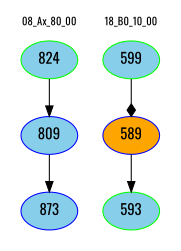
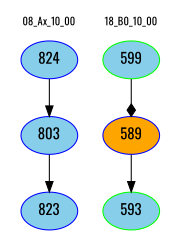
cluster "08_Ax_80_00": label "08_Ax_80_00" -> "08_Ax_10_00"
node "824": color green -> blue
node "809": label "809" -> "803"
node "873": label "873" -> "823"
